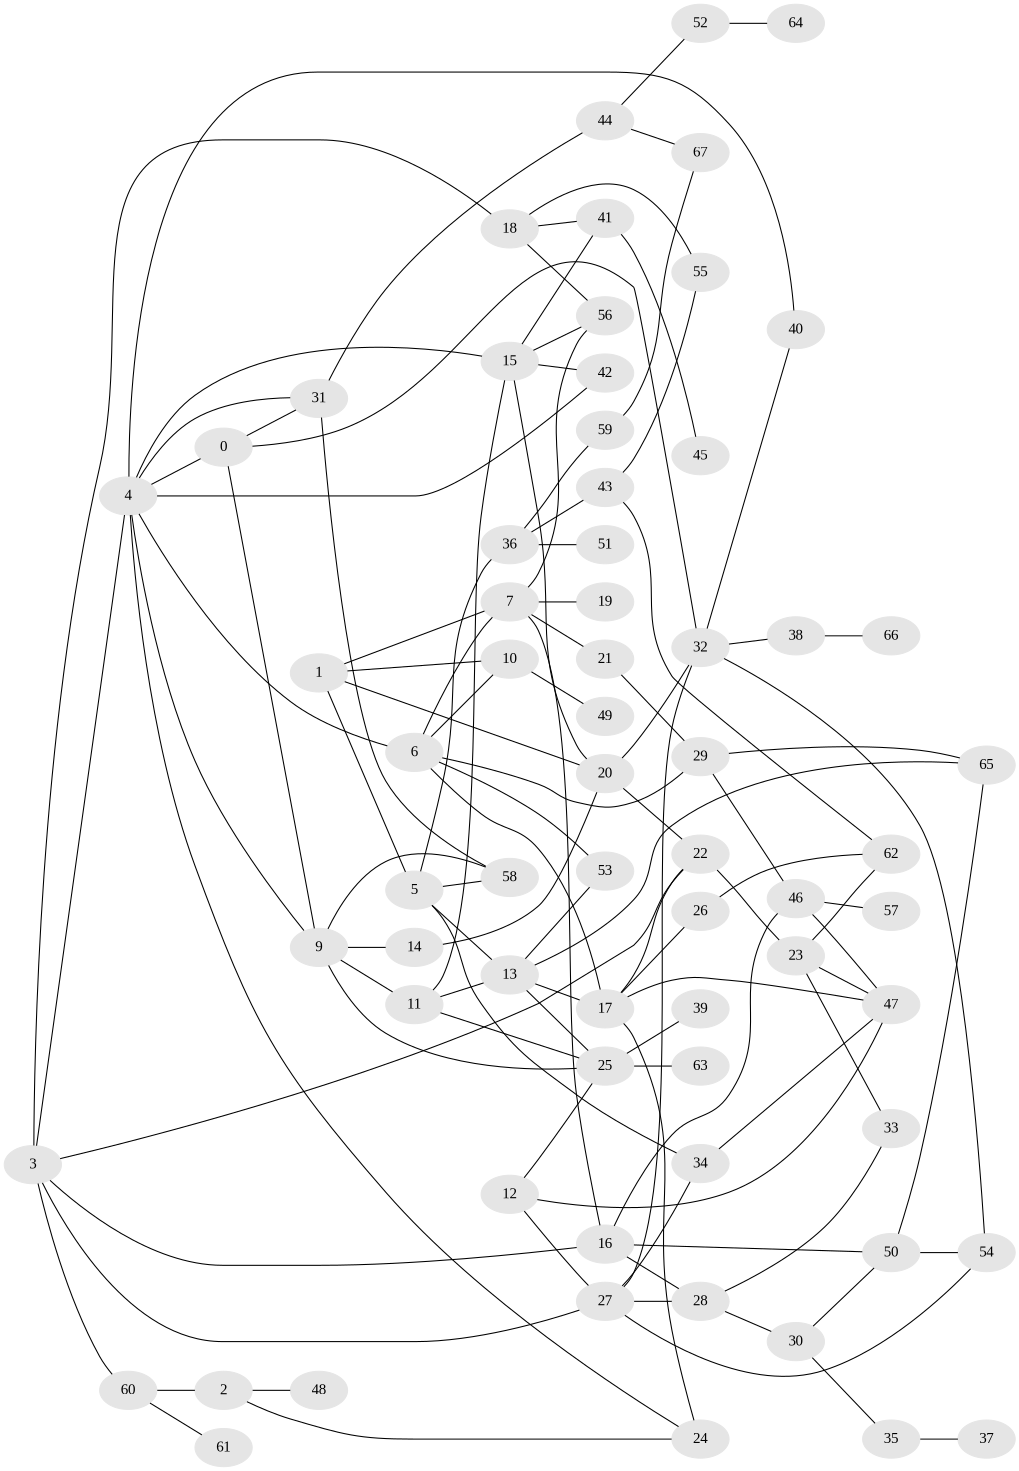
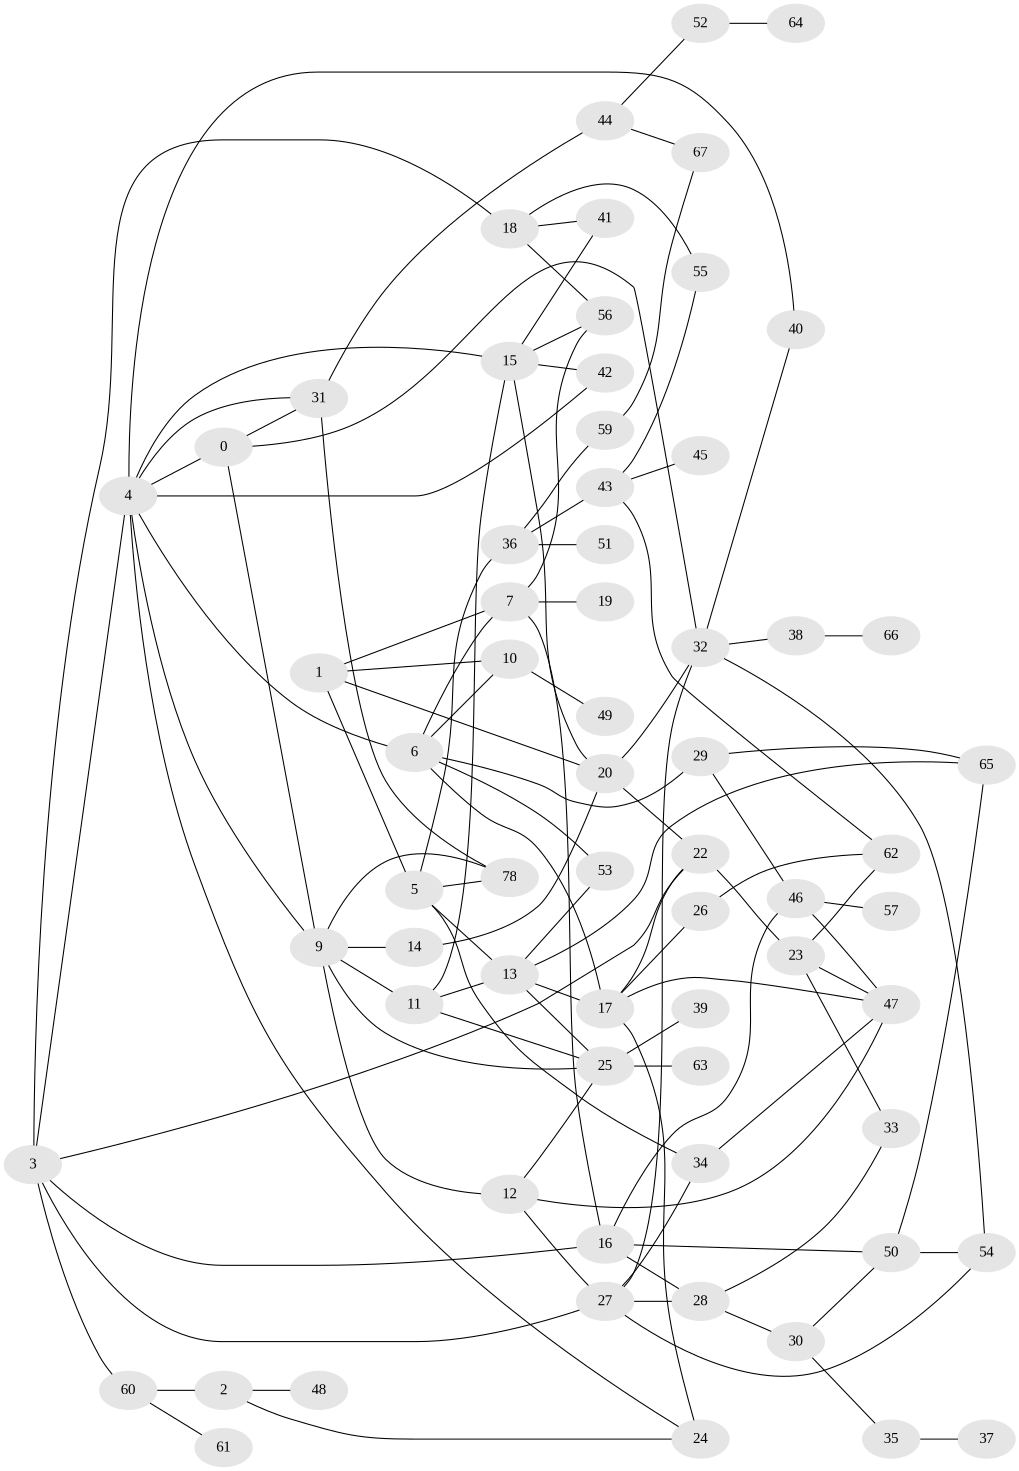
edge "41" -- "45": now "43" -- "45"
node "21": removed
node "58": label "58" -> "78"
edge "9" -- "12": added
